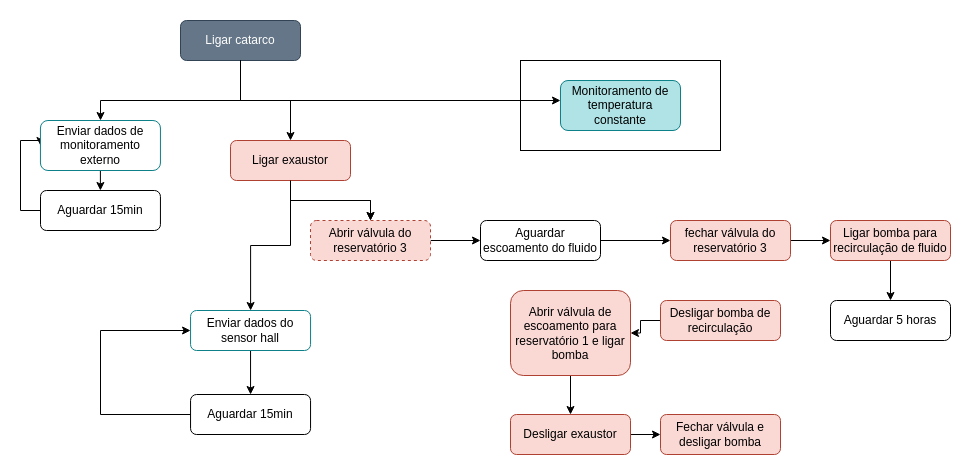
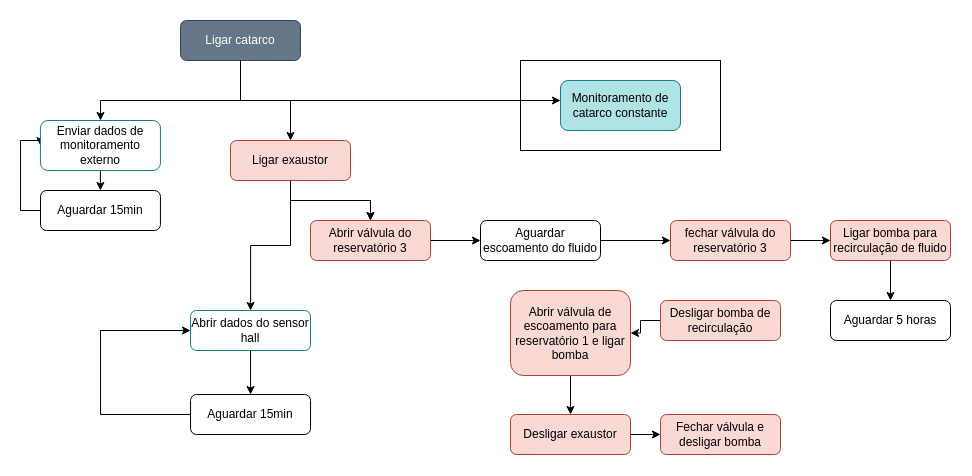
node "Monitoramento de temperatura constante": label "Monitoramento de temperatura constante" -> "Monitoramento de catarco constante"
node "Abrir válvula do reservatório 3": style dashed -> solid
node "Enviar dados do sensor hall": label "Enviar dados do sensor hall" -> "Abrir dados do sensor hall"
